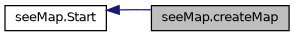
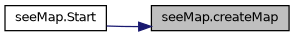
edge "seeMap.createMap" -> "seeMap.Start": reversed
